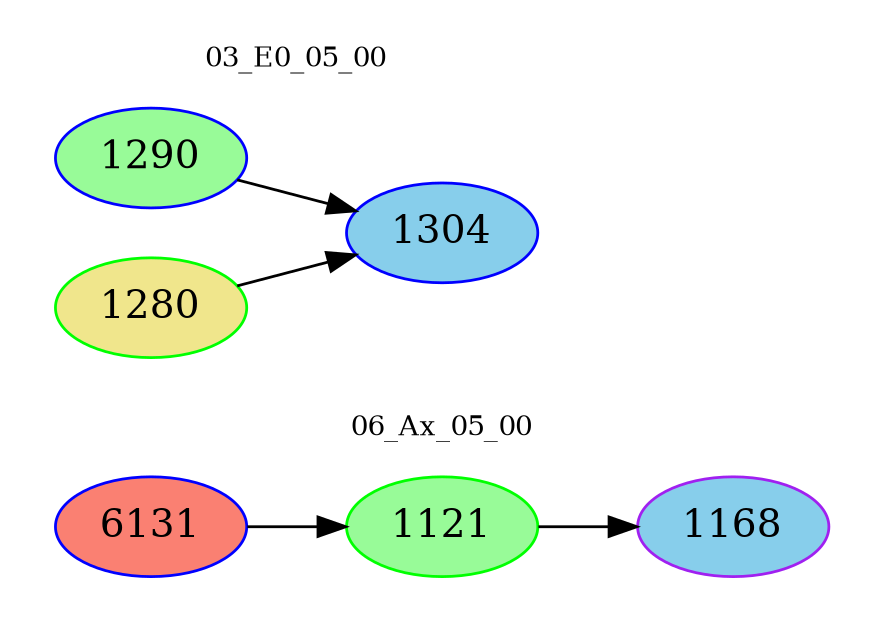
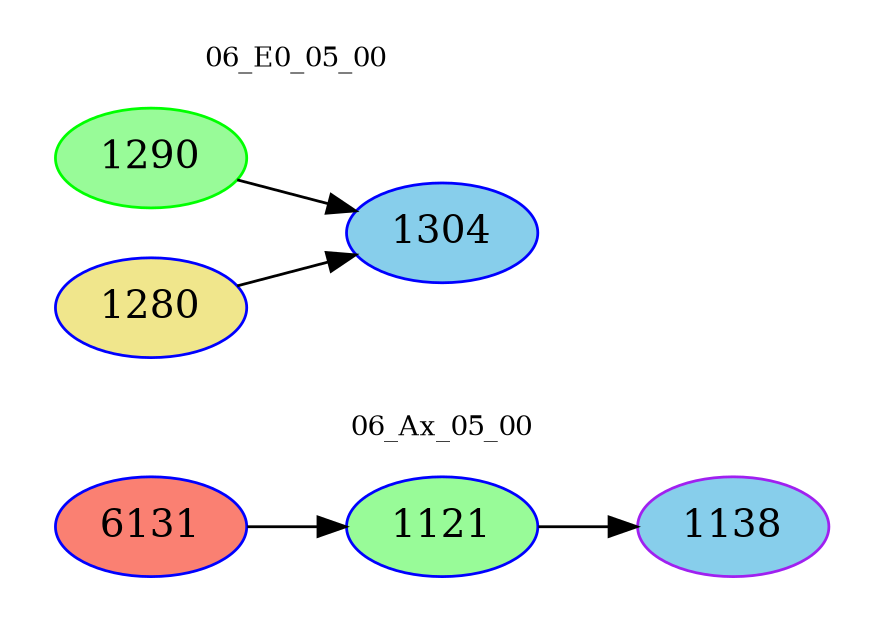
cluster "03_E0_05_00": label "03_E0_05_00" -> "06_E0_05_00"
node "1290": color blue -> green
node "1280": color green -> blue
node "1121": color green -> blue
node "1168": label "1168" -> "1138"
